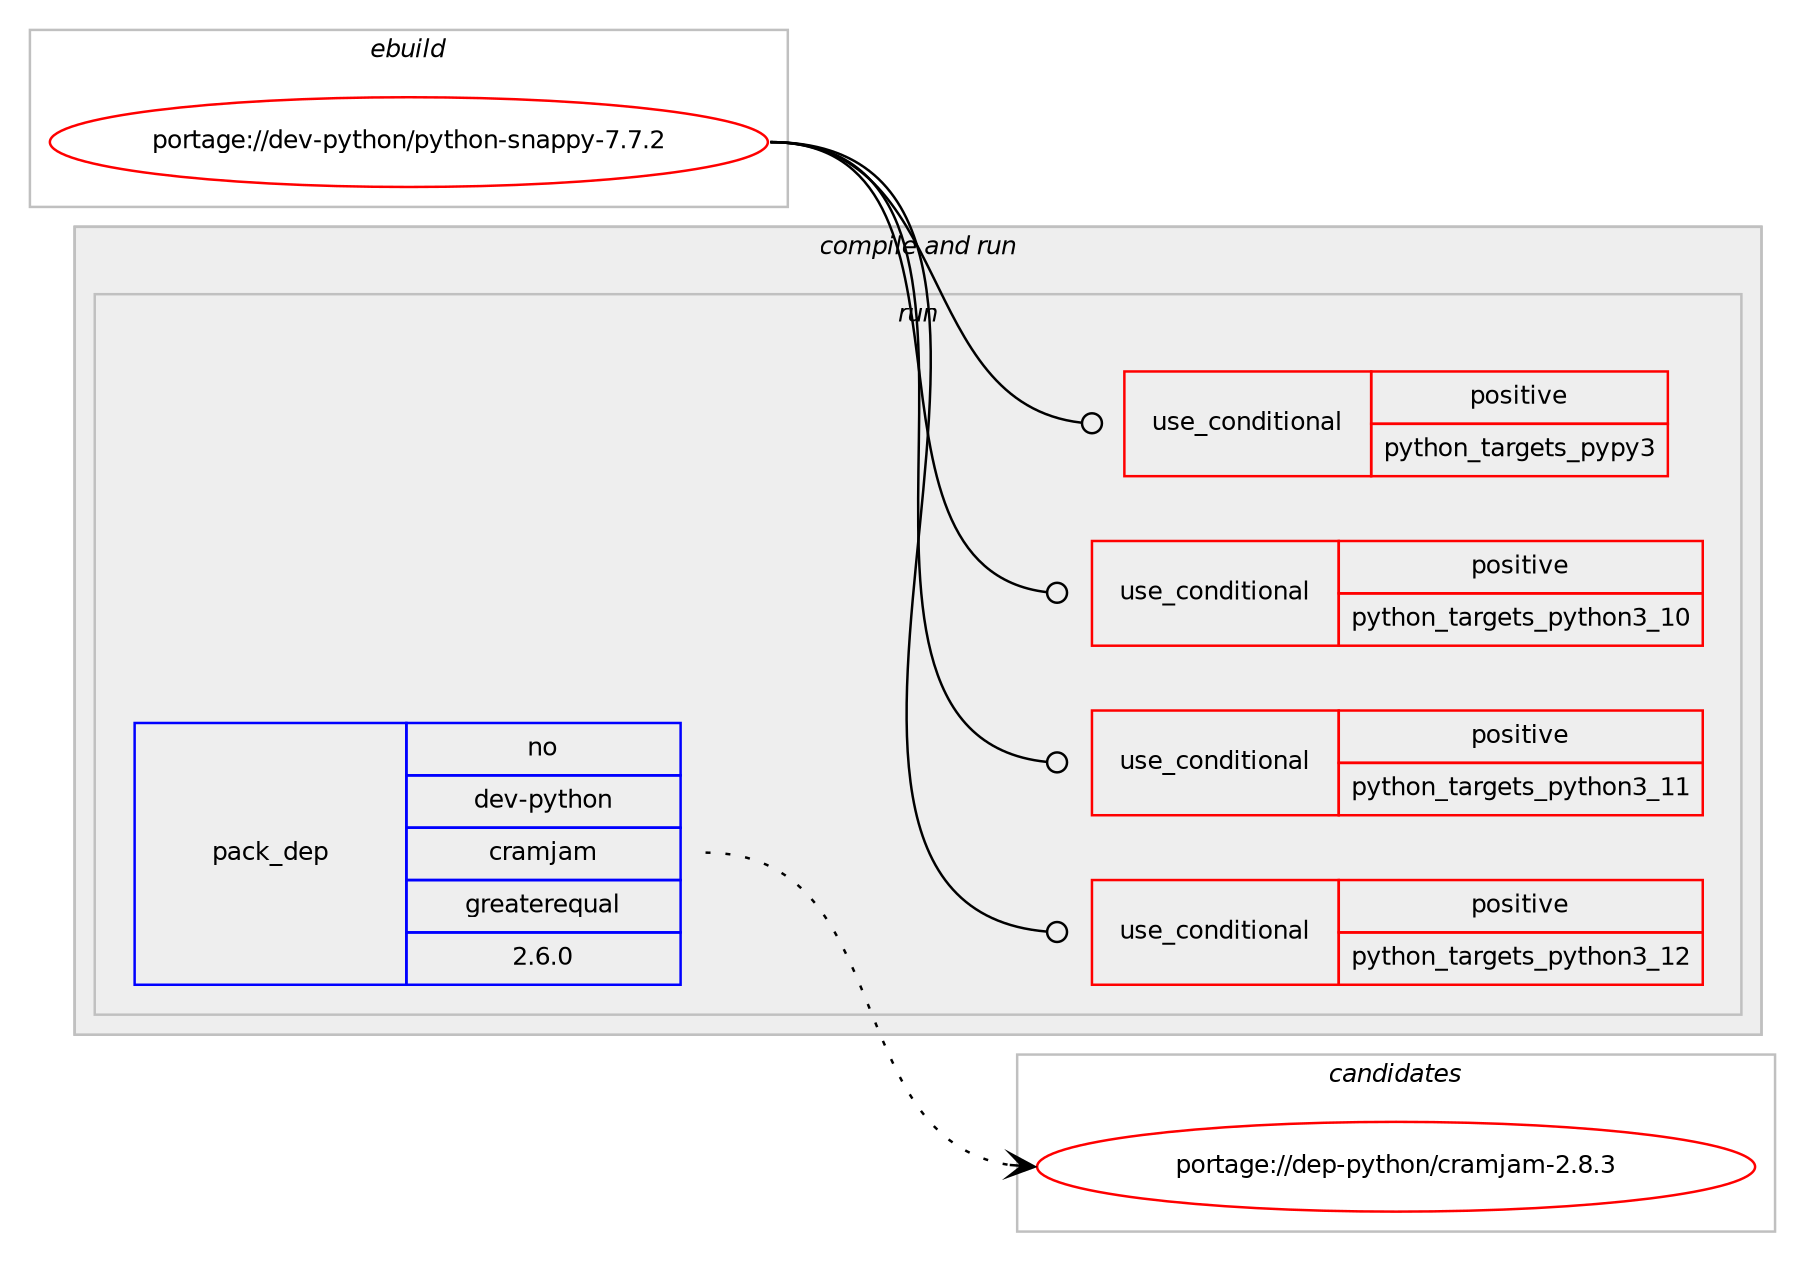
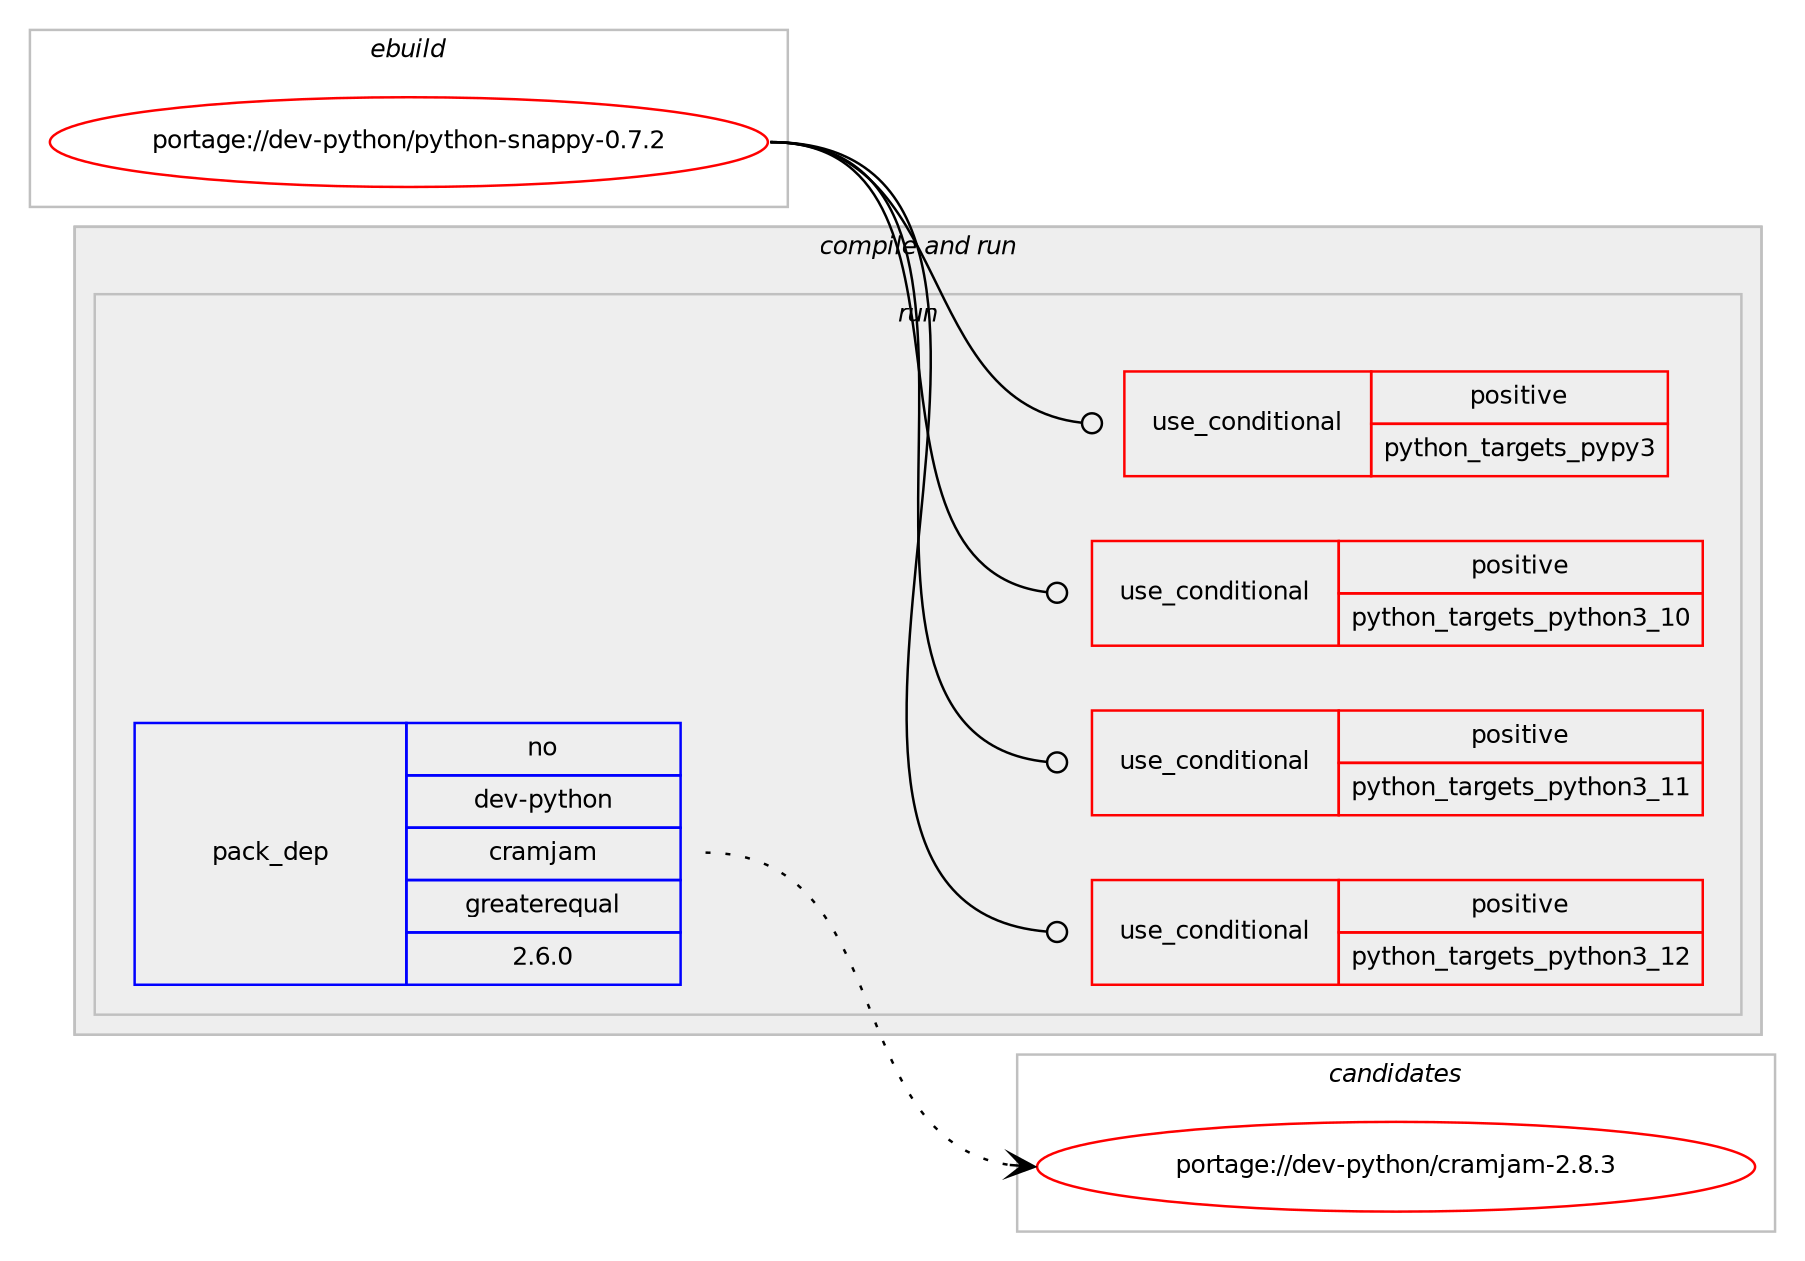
node "portage://dev-python/python-snappy-7.7.2": label "portage://dev-python/python-snappy-7.7.2" -> "portage://dev-python/python-snappy-0.7.2"
node "portage://dep-python/cramjam-2.8.3": label "portage://dep-python/cramjam-2.8.3" -> "portage://dev-python/cramjam-2.8.3"
